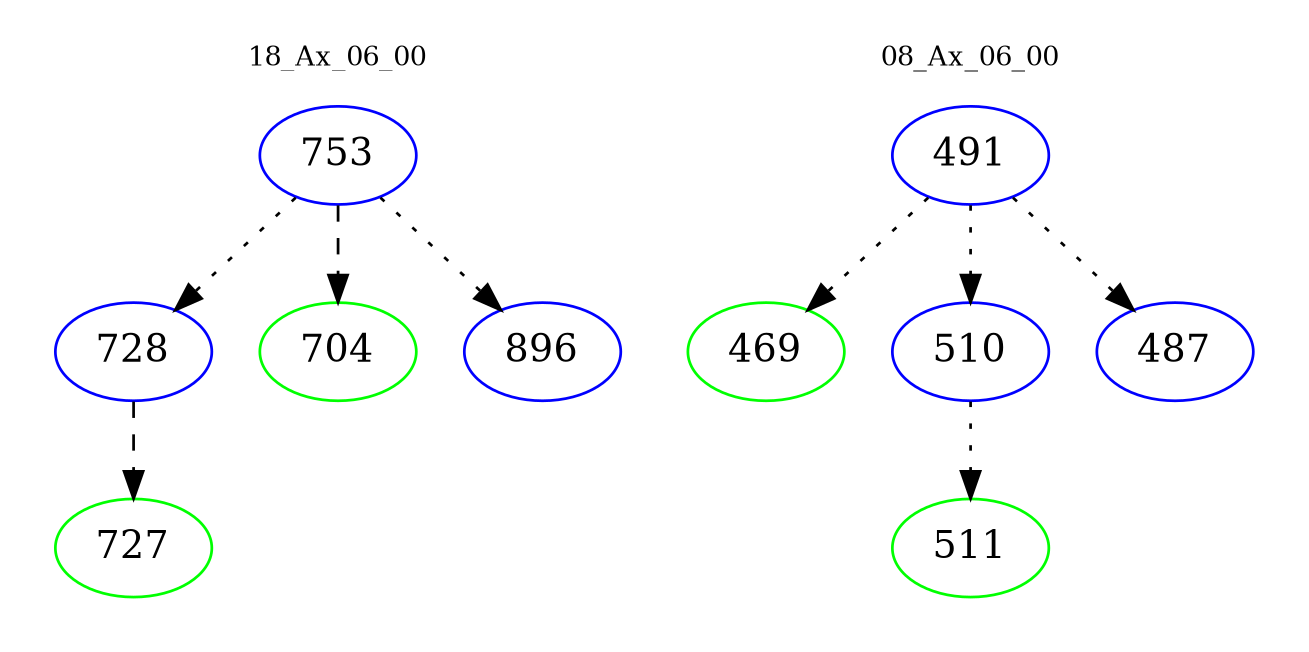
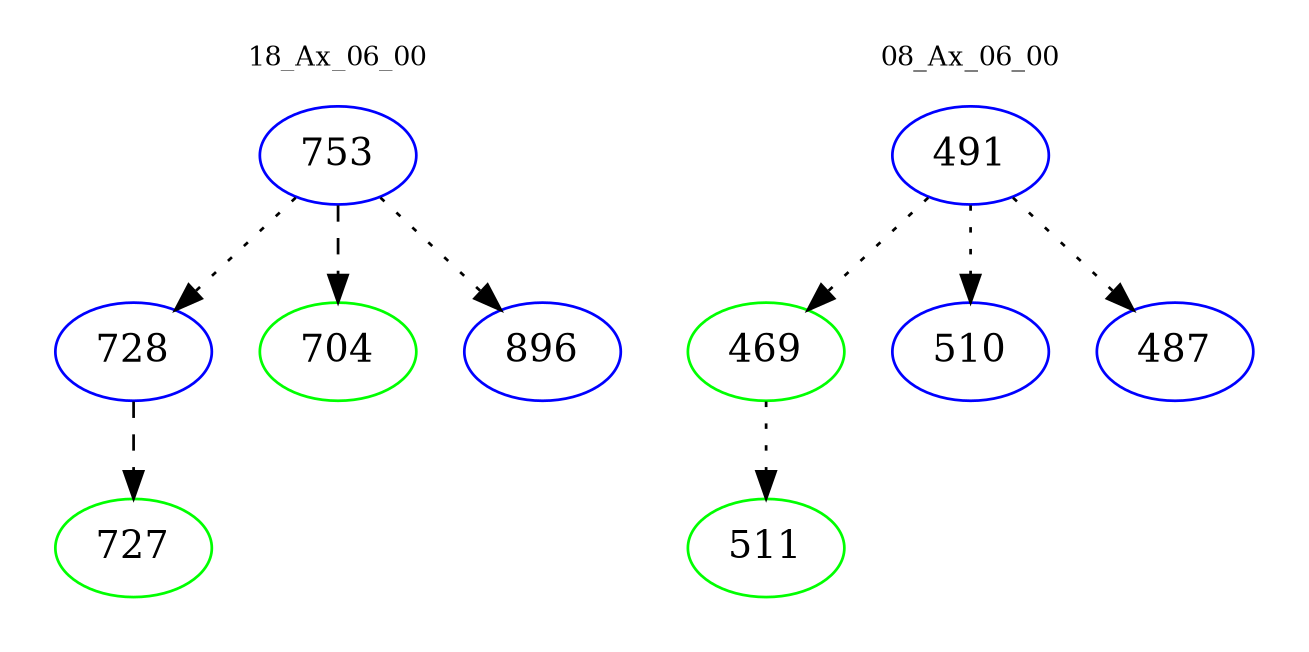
edge "510" -> "511": now "469" -> "511"
